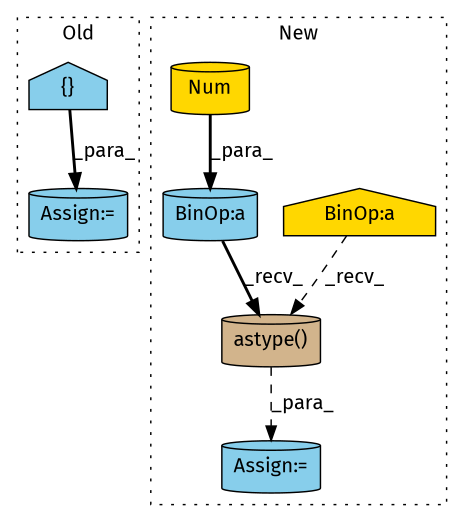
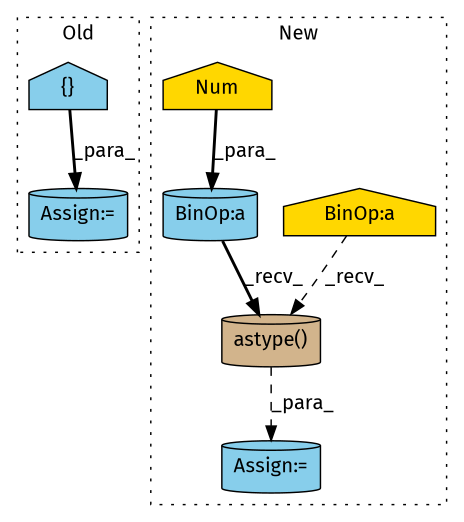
node "Num": shape cylinder -> house
